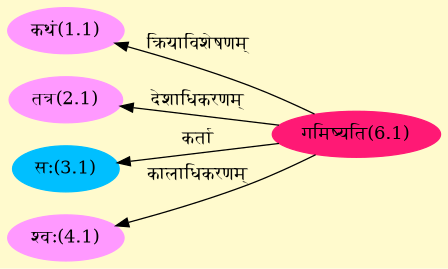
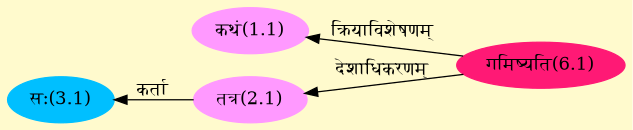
edge "गमिष्यति(6.1)" -> "सः(3.1)": now "तत्र(2.1)" -> "सः(3.1)"
node "श्वः(4.1)": removed
